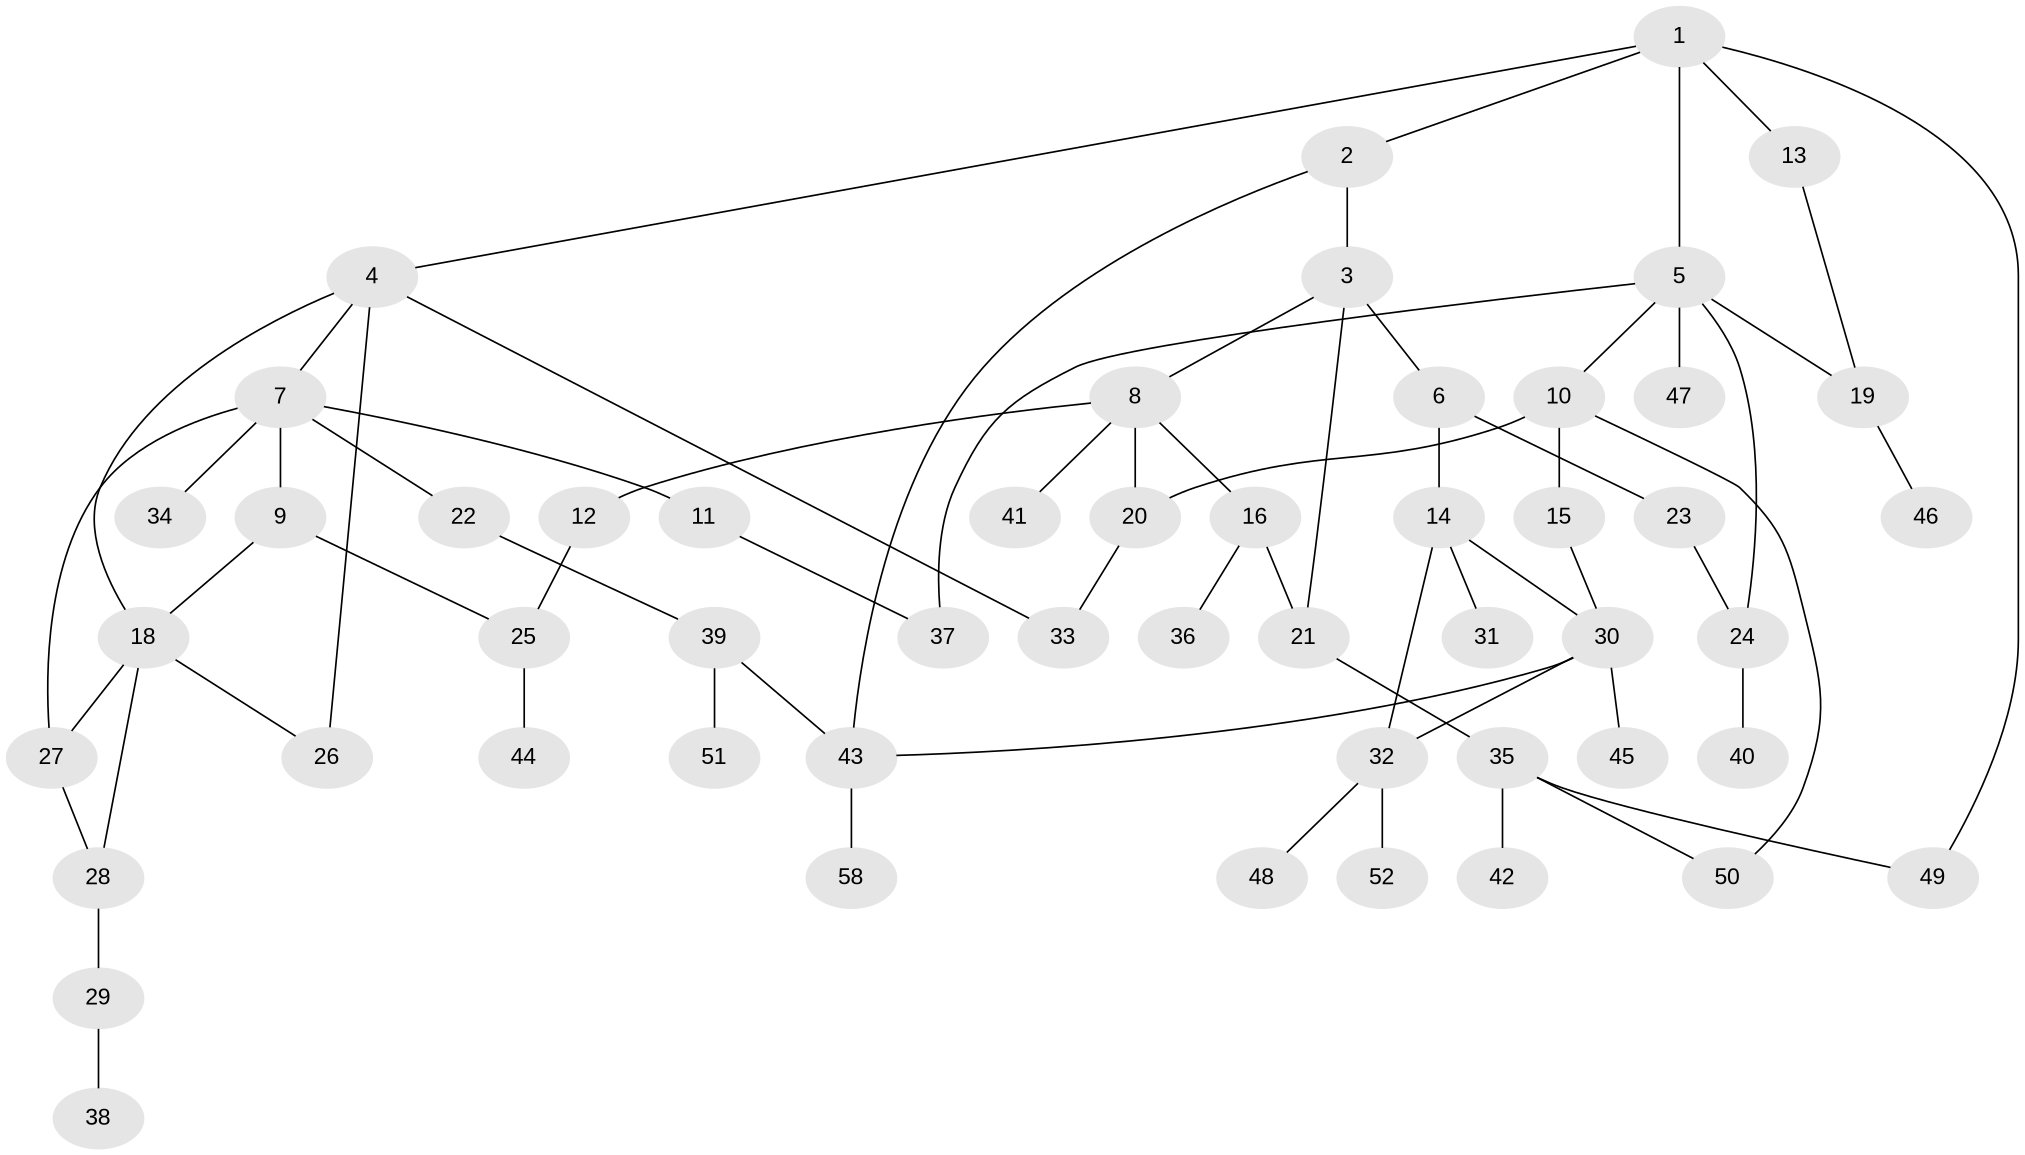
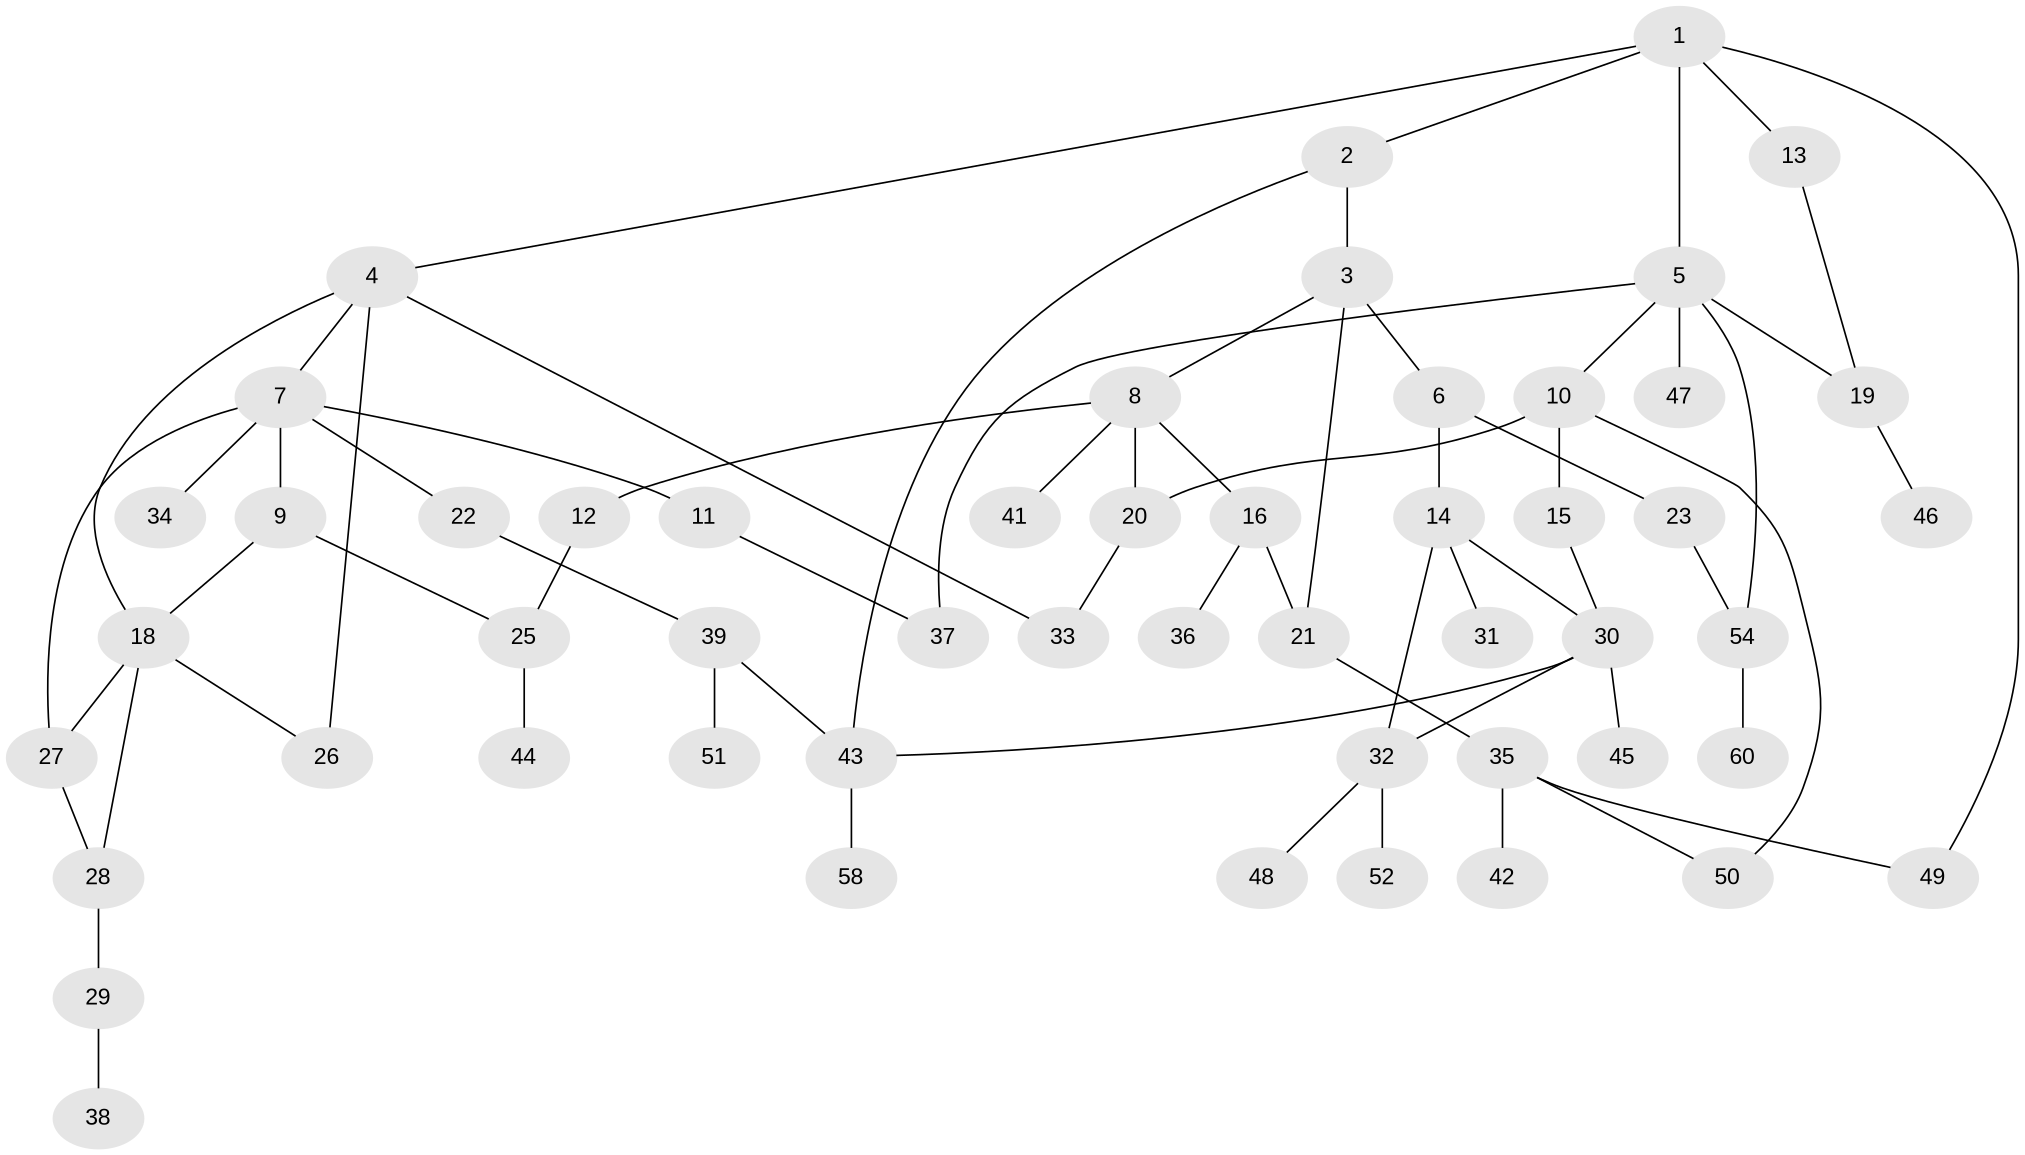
node "24": label "24" -> "54"
node "40": label "40" -> "60"
